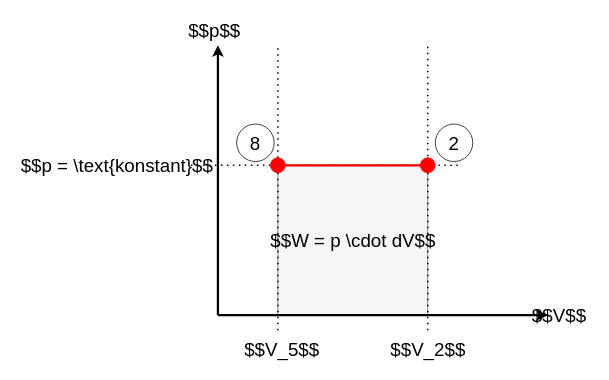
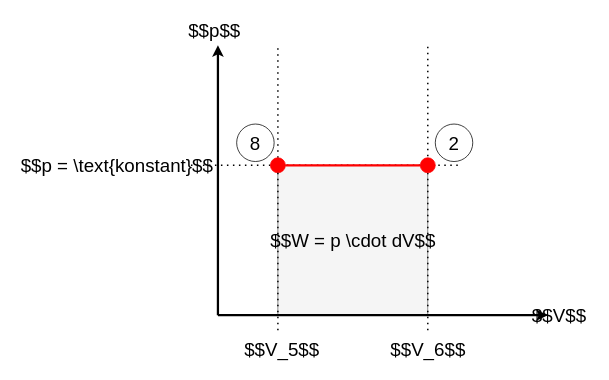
node "$$V_2$$": label "$$V_2$$" -> "$$V_6$$"
